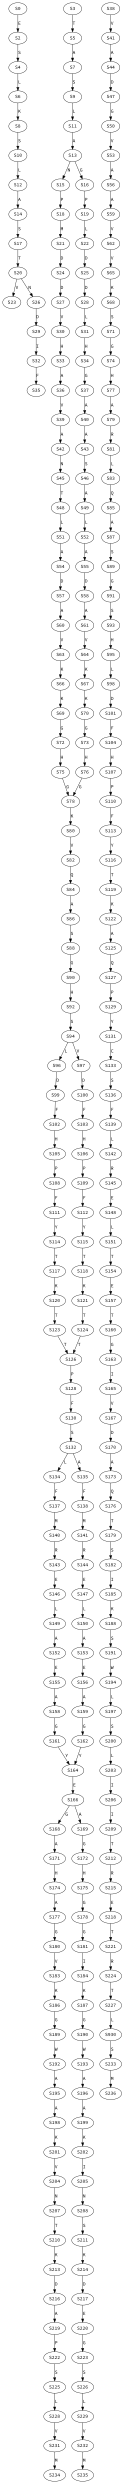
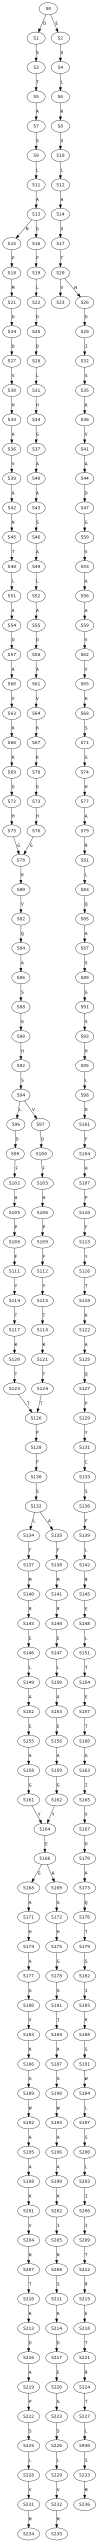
node "S1": added
edge "S32" -> "S35": label "F" -> "S"
edge "S35" -> "S38": added, label "K"
